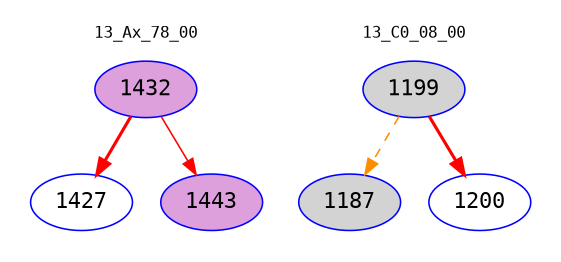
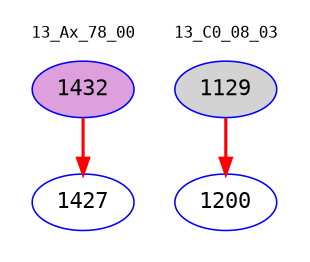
cluster "13_C0_08_00": label "13_C0_08_00" -> "13_C0_08_03"
node "1199": label "1199" -> "1129"
node "1443": removed
node "1187": removed
